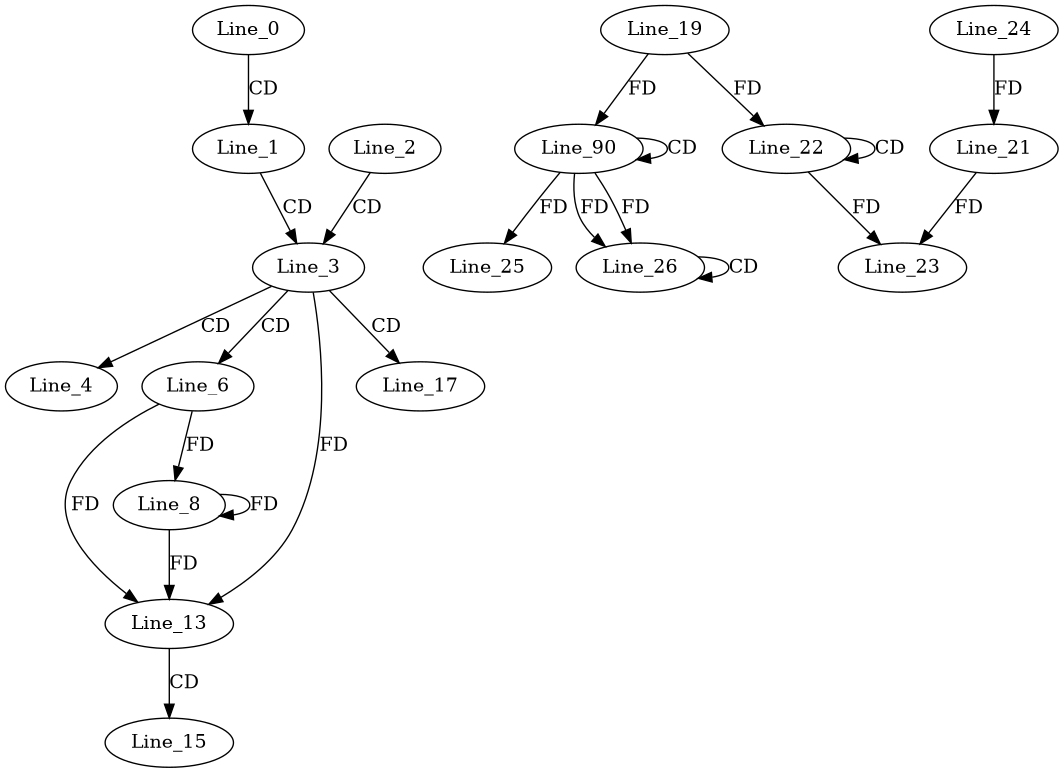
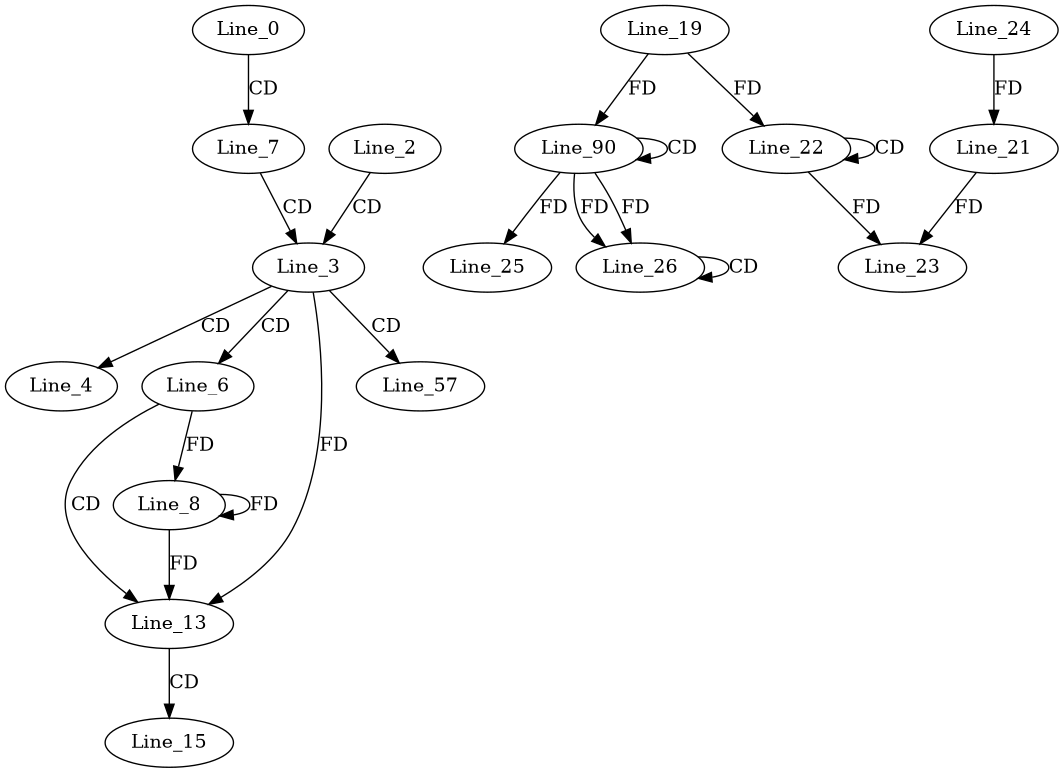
node "Line_1": label "Line_1" -> "Line_7"
node "Line_17": label "Line_17" -> "Line_57"
edge "Line_6" -> "Line_13": label "FD" -> "CD"
